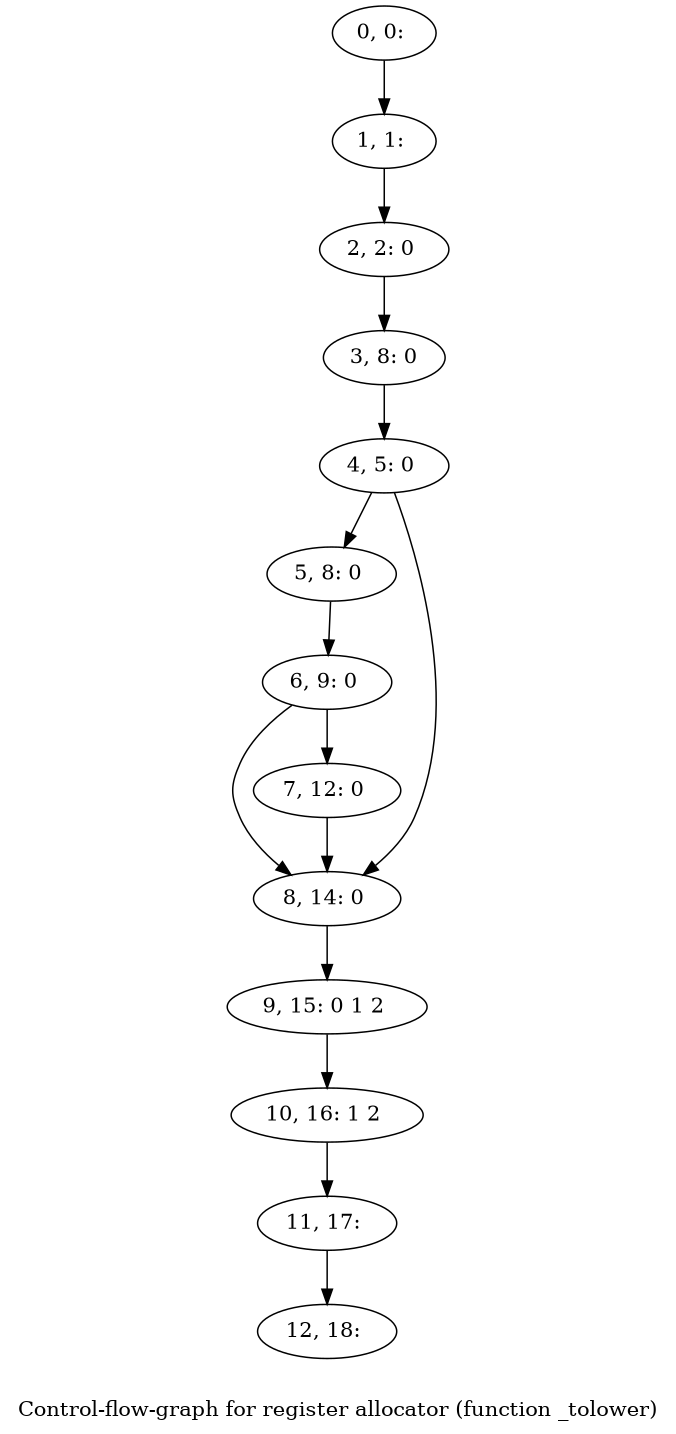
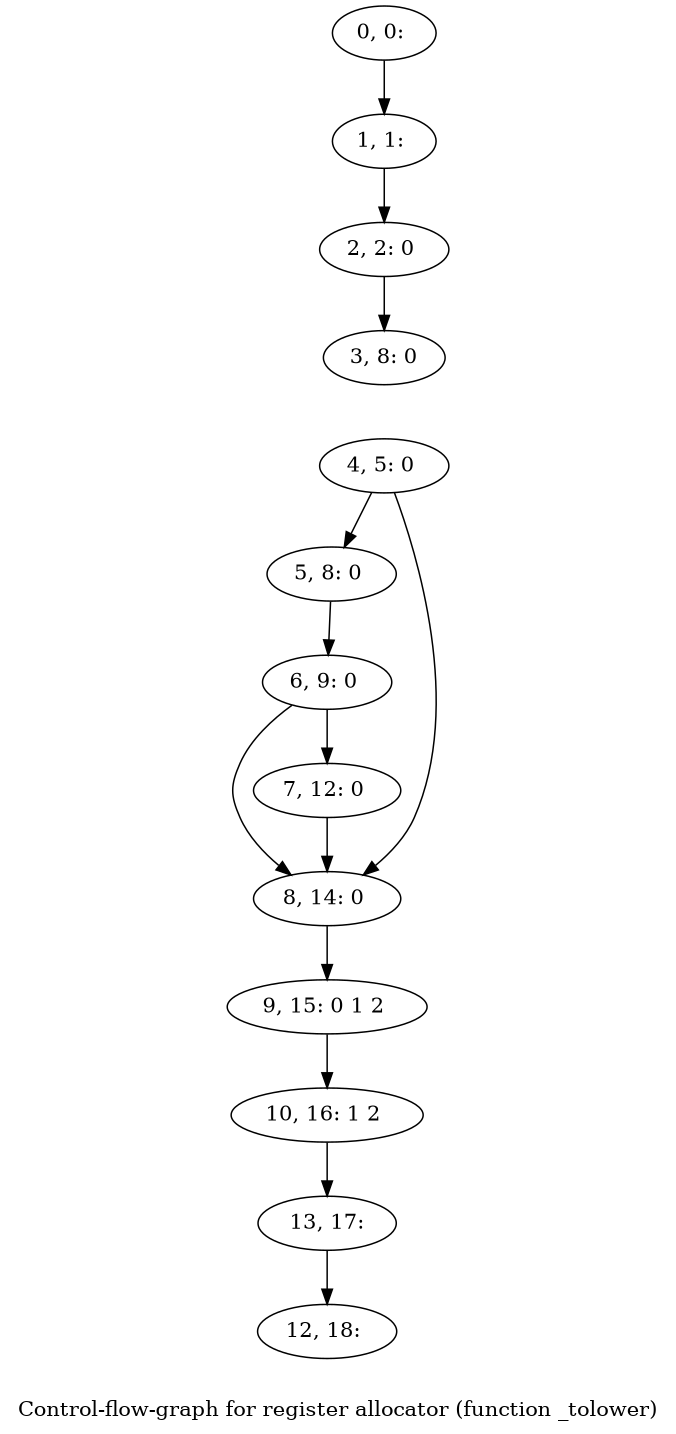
edge "3, 8: 0" -> "4, 5: 0": removed
node "11, 17:": label "11, 17:" -> "13, 17:"
